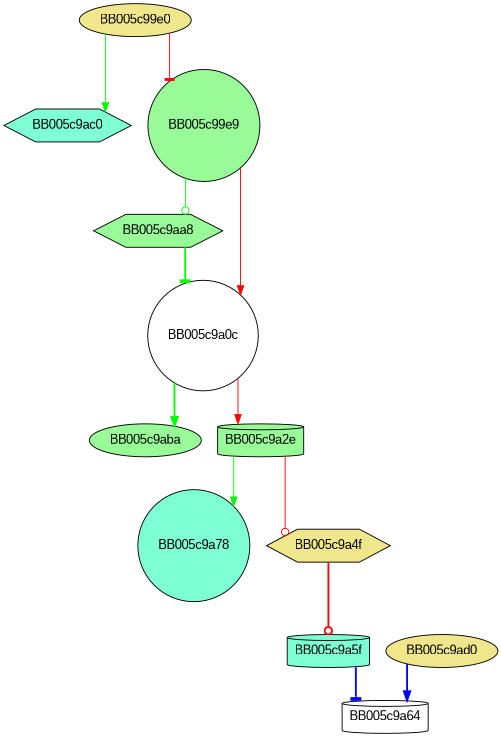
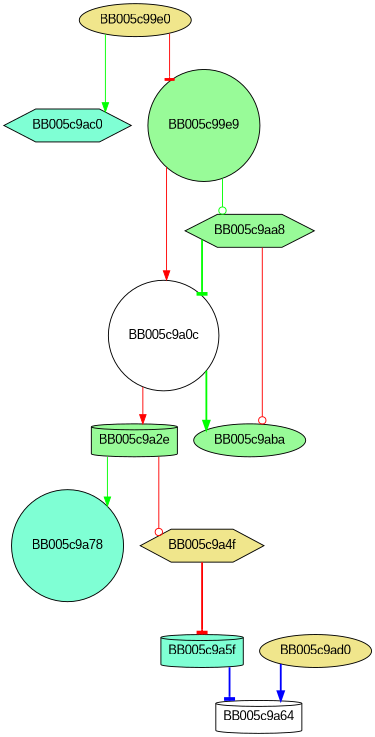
edge "BB005c9aa8" -> "BB005c9aba": added
edge "BB005c9a4f" -> "BB005c9a5f": arrowhead odot -> tee
